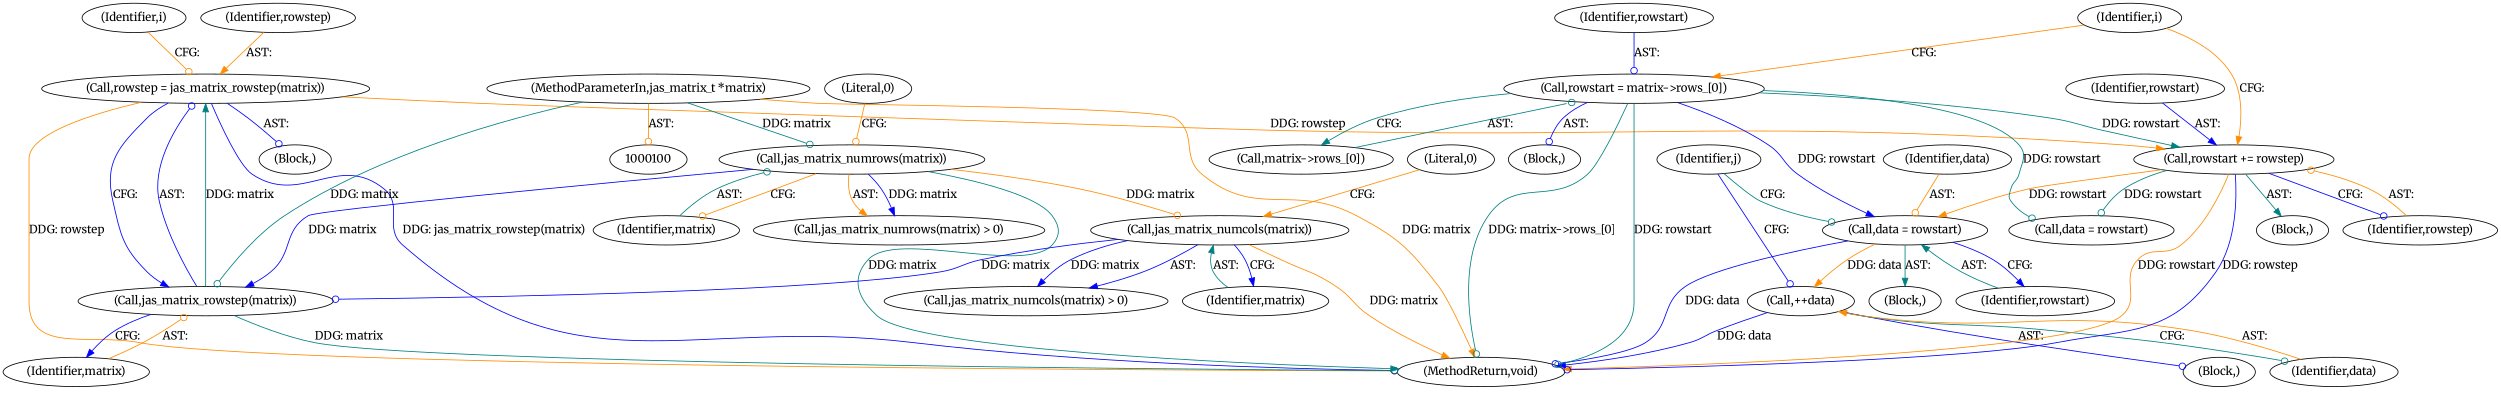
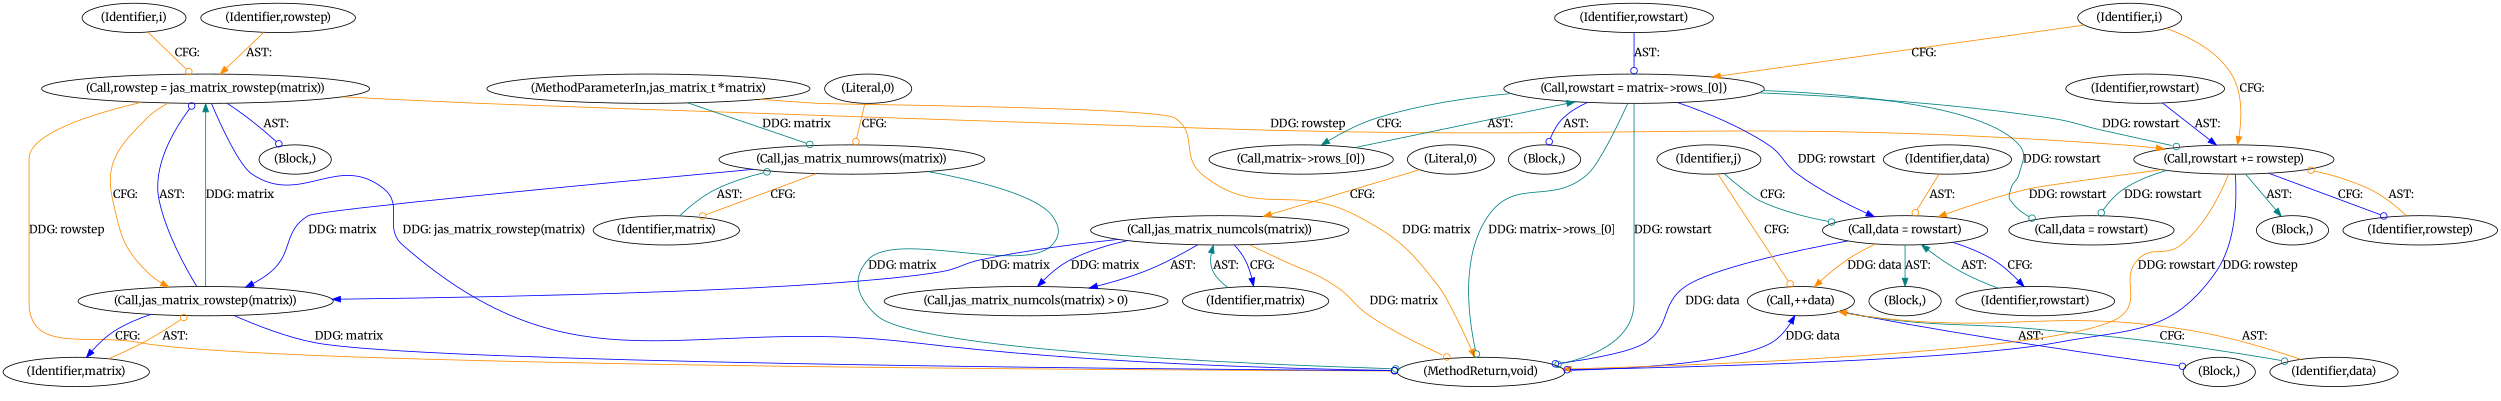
edge "(Call,rowstart = matrix->rows_[0])" -> "(Call,rowstart += rowstep)": arrowhead normal -> odot
edge "(Call,matrix->rows_[0])" -> "(Call,rowstart = matrix->rows_[0])": arrowhead odot -> normal
node "1000100": removed
edge "(MethodParameterIn,jas_matrix_t *matrix)" -> "(Call,jas_matrix_rowstep(matrix))": removed, label "DDG: matrix"
edge "(Call,jas_matrix_numrows(matrix))" -> "(Call,jas_matrix_numcols(matrix))": removed, label "DDG: matrix"
edge "(Call,rowstep = jas_matrix_rowstep(matrix))" -> "(Call,jas_matrix_rowstep(matrix))": color blue -> darkorange
edge "(Identifier,j)" -> "(Call,++data)": color blue -> darkorange
node "(Call,jas_matrix_numrows(matrix) > 0)": removed
edge "(Call,jas_matrix_numcols(matrix))" -> "(Call,jas_matrix_rowstep(matrix))": arrowhead odot -> normal
edge "(Call,jas_matrix_numcols(matrix))" -> "(MethodReturn,void)": arrowhead normal -> odot
edge "(Call,jas_matrix_numrows(matrix))" -> "(MethodReturn,void)": arrowhead normal -> odot
edge "(Call,++data)" -> "(MethodReturn,void)": reversed
edge "(Call,jas_matrix_rowstep(matrix))" -> "(MethodReturn,void)": color teal -> blue
